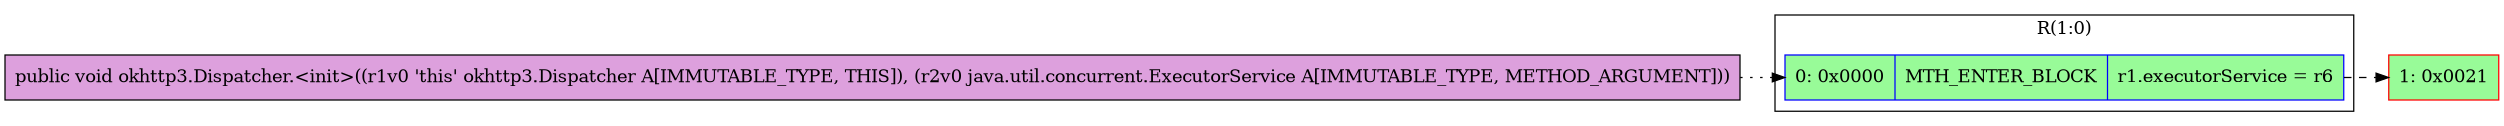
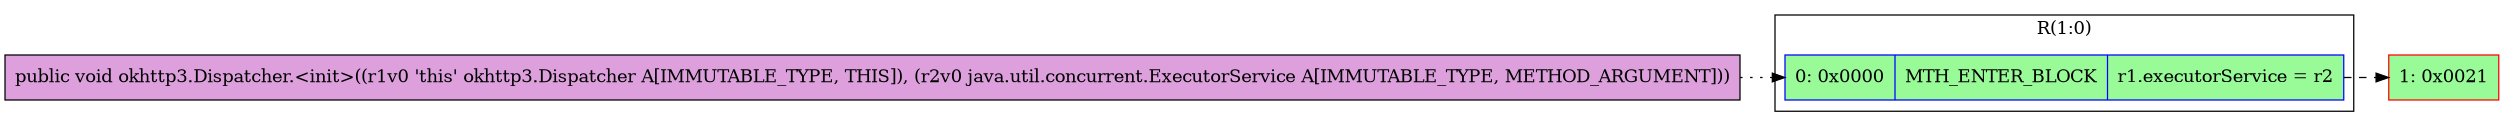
node "0: 0x0000": text "r1.executorService = r6" -> "r1.executorService = r2"
